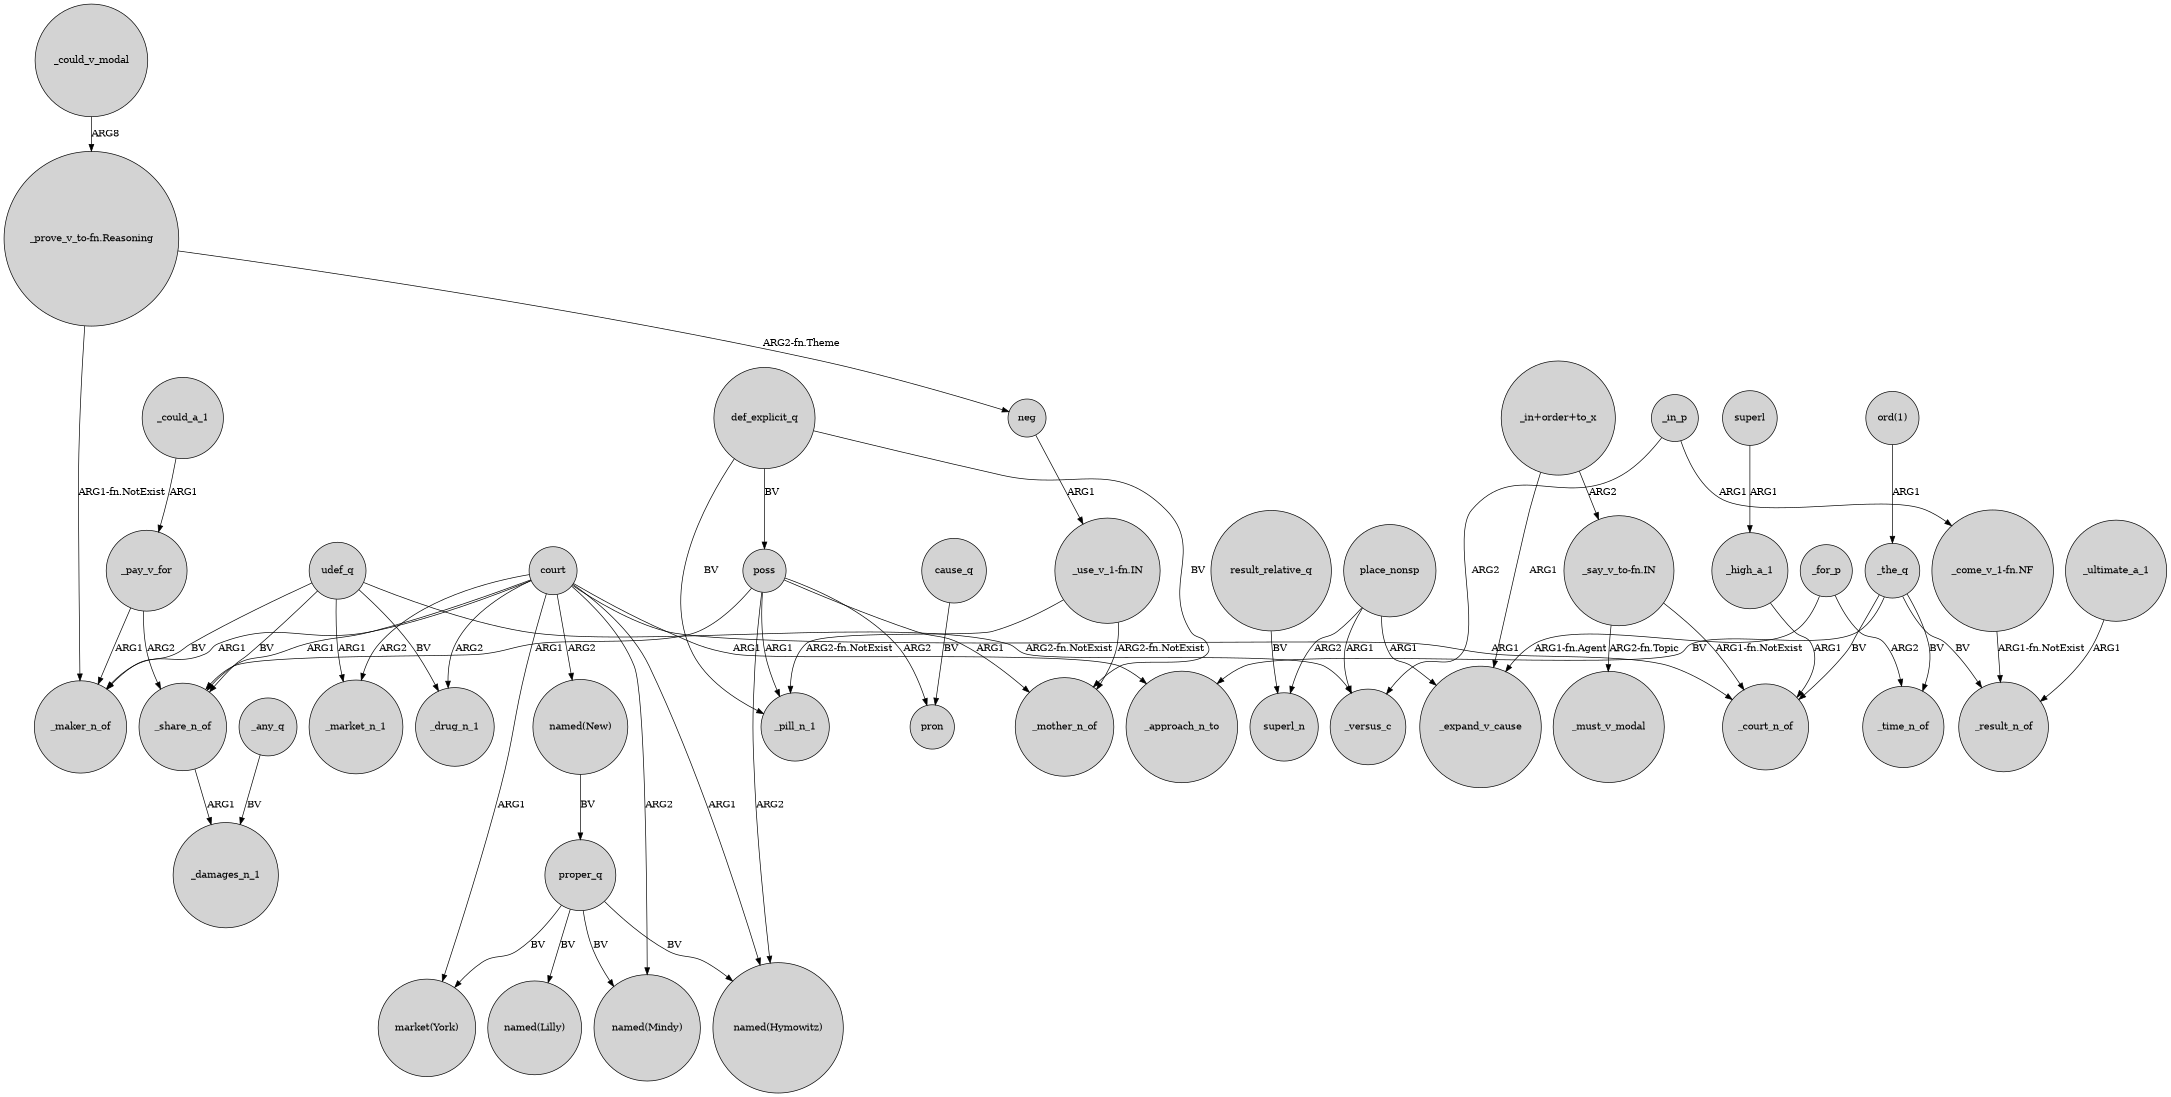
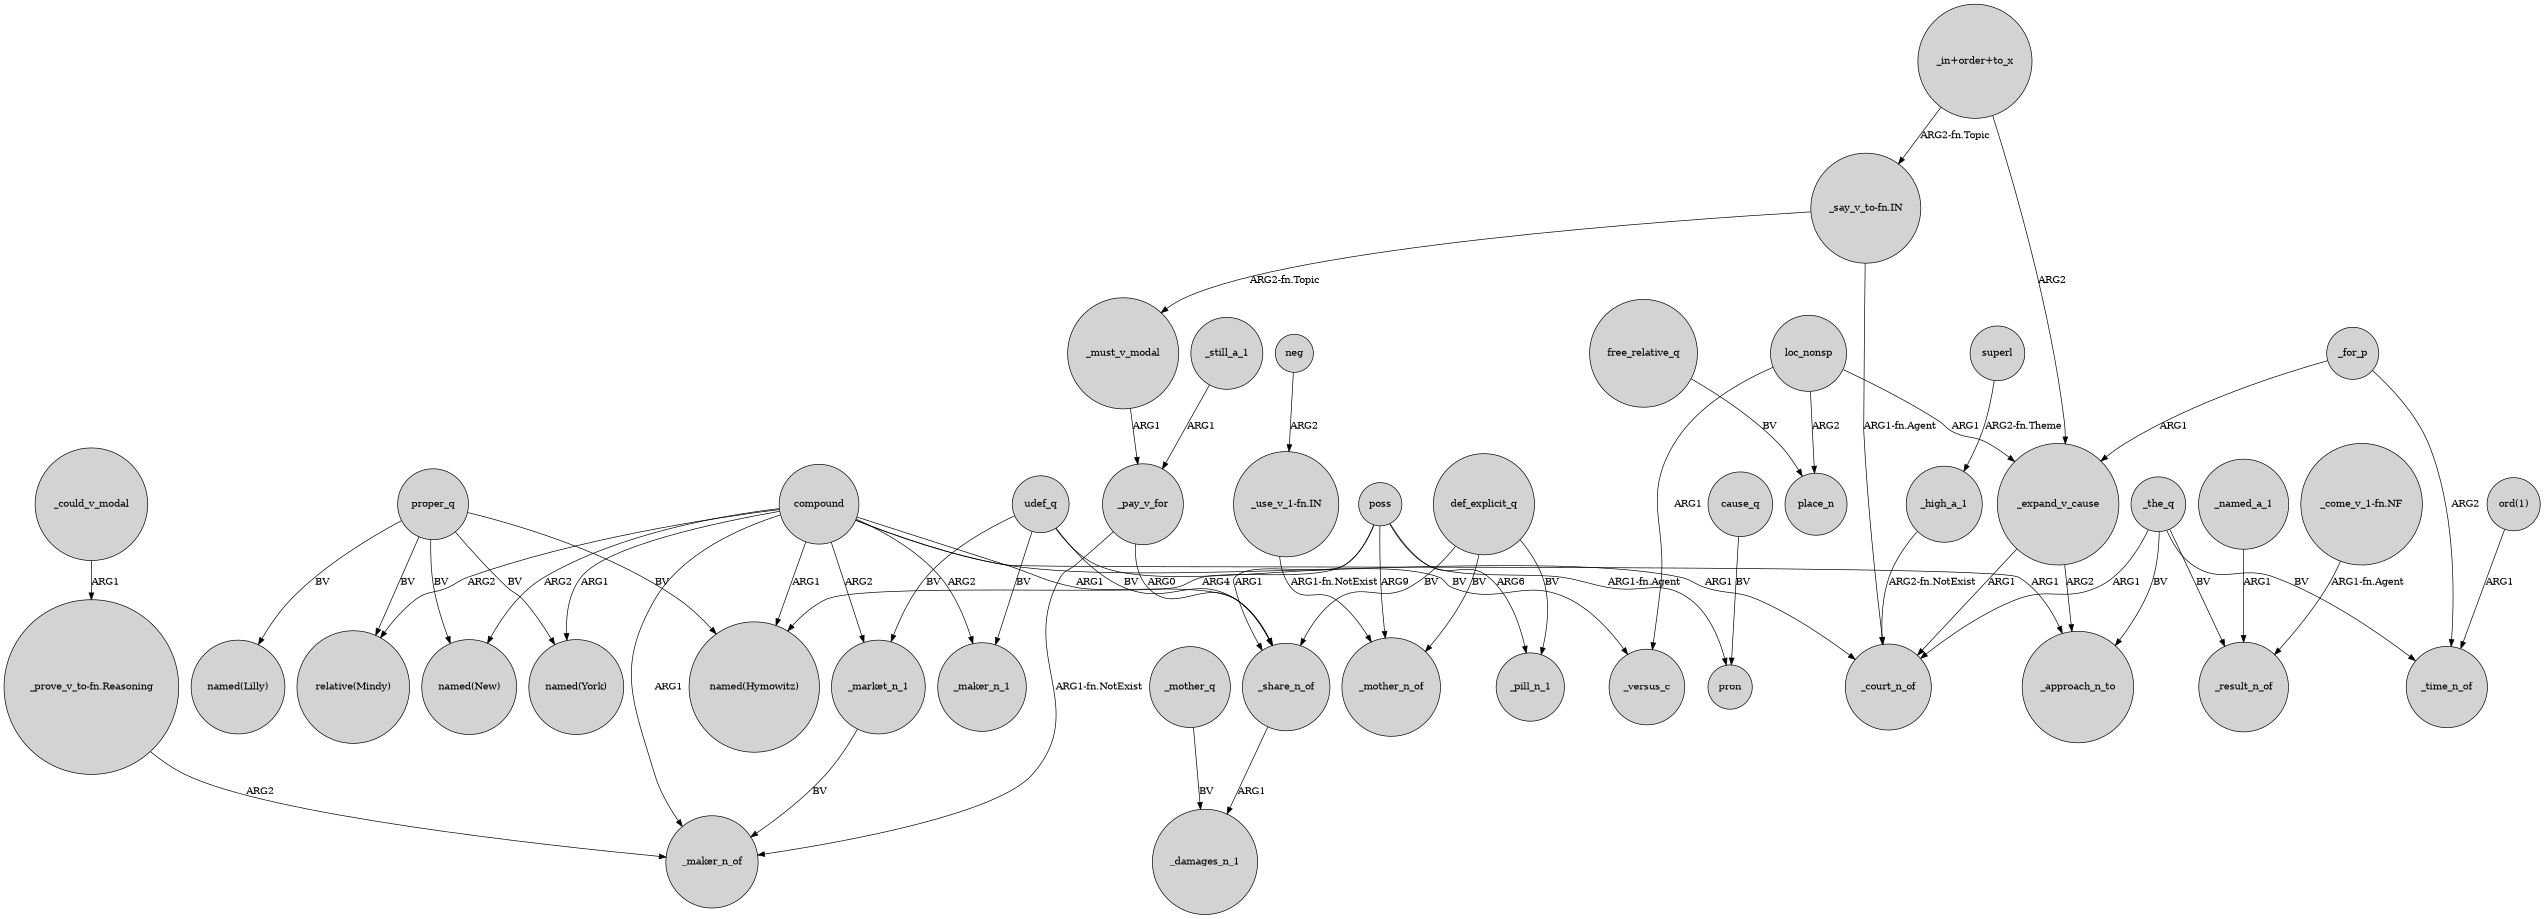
edge "_could_v_modal" -> "_prove_v_to-fn.Reasoning": label "ARG8" -> "ARG1"
edge "_prove_v_to-fn.Reasoning" -> "neg": removed, label "ARG2-fn.Theme"
node "_could_a_1": label "_could_a_1" -> "_still_a_1"
node "_in_p": removed
edge "_must_v_modal" -> "_pay_v_for": added, label "ARG1"
edge "ord(1)" -> "_the_q": now "ord(1)" -> "_time_n_of"
edge "_prove_v_to-fn.Reasoning" -> "_maker_n_of": label "ARG1-fn.NotExist" -> "ARG2"
edge "neg" -> "_use_v_1-fn.IN": label "ARG1" -> "ARG2"
edge "_in+order+to_x" -> "_say_v_to-fn.IN": label "ARG2" -> "ARG2-fn.Topic"
edge "superl" -> "_high_a_1": label "ARG1" -> "ARG2-fn.Theme"
edge "def_explicit_q" -> "poss": now "def_explicit_q" -> "_share_n_of"
node "court": label "court" -> "compound"
node "result_relative_q": label "result_relative_q" -> "free_relative_q"
node "place_nonsp": label "place_nonsp" -> "loc_nonsp"
edge "_in+order+to_x" -> "_expand_v_cause": label "ARG1" -> "ARG2"
node "_ultimate_a_1": label "_ultimate_a_1" -> "_named_a_1"
edge "_expand_v_cause" -> "_approach_n_to": added, label "ARG2"
edge "_expand_v_cause" -> "_court_n_of": added, label "ARG1"
edge "udef_q" -> "_maker_n_of": now "_market_n_1" -> "_maker_n_of"
edge "_use_v_1-fn.IN" -> "_pill_n_1": removed, label "ARG2-fn.NotExist"
edge "_pay_v_for" -> "_maker_n_of": label "ARG1" -> "ARG1-fn.NotExist"
edge "_pay_v_for" -> "_share_n_of": label "ARG2" -> "ARG0"
edge "udef_q" -> "_market_n_1": label "ARG1" -> "BV"
edge "poss" -> "_pill_n_1": label "ARG1" -> "ARG6"
edge "poss" -> "pron": label "ARG2" -> "ARG1-fn.Agent"
edge "poss" -> "_mother_n_of": label "ARG1" -> "ARG9"
edge "udef_q" -> "_versus_c": label "ARG2-fn.NotExist" -> "BV"
edge "_use_v_1-fn.IN" -> "_mother_n_of": label "ARG2-fn.NotExist" -> "ARG1-fn.NotExist"
edge "_for_p" -> "_expand_v_cause": label "ARG1-fn.Agent" -> "ARG1"
edge "_say_v_to-fn.IN" -> "_court_n_of": label "ARG1-fn.NotExist" -> "ARG1-fn.Agent"
edge "_high_a_1" -> "_court_n_of": label "ARG1" -> "ARG2-fn.NotExist"
edge "_the_q" -> "_court_n_of": label "BV" -> "ARG1"
edge "_come_v_1-fn.NF" -> "_result_n_of": label "ARG1-fn.NotExist" -> "ARG1-fn.Agent"
node "_any_q": label "_any_q" -> "_mother_q"
node "_drug_n_1": label "_drug_n_1" -> "_maker_n_1"
node "superl_n": label "superl_n" -> "place_n"
edge "named(New)" -> "proper_q": reversed
edge "poss" -> "named(Hymowitz)": label "ARG2" -> "ARG4"
node "market(York)": label "market(York)" -> "named(York)"
node "named(Mindy)": label "named(Mindy)" -> "relative(Mindy)"
